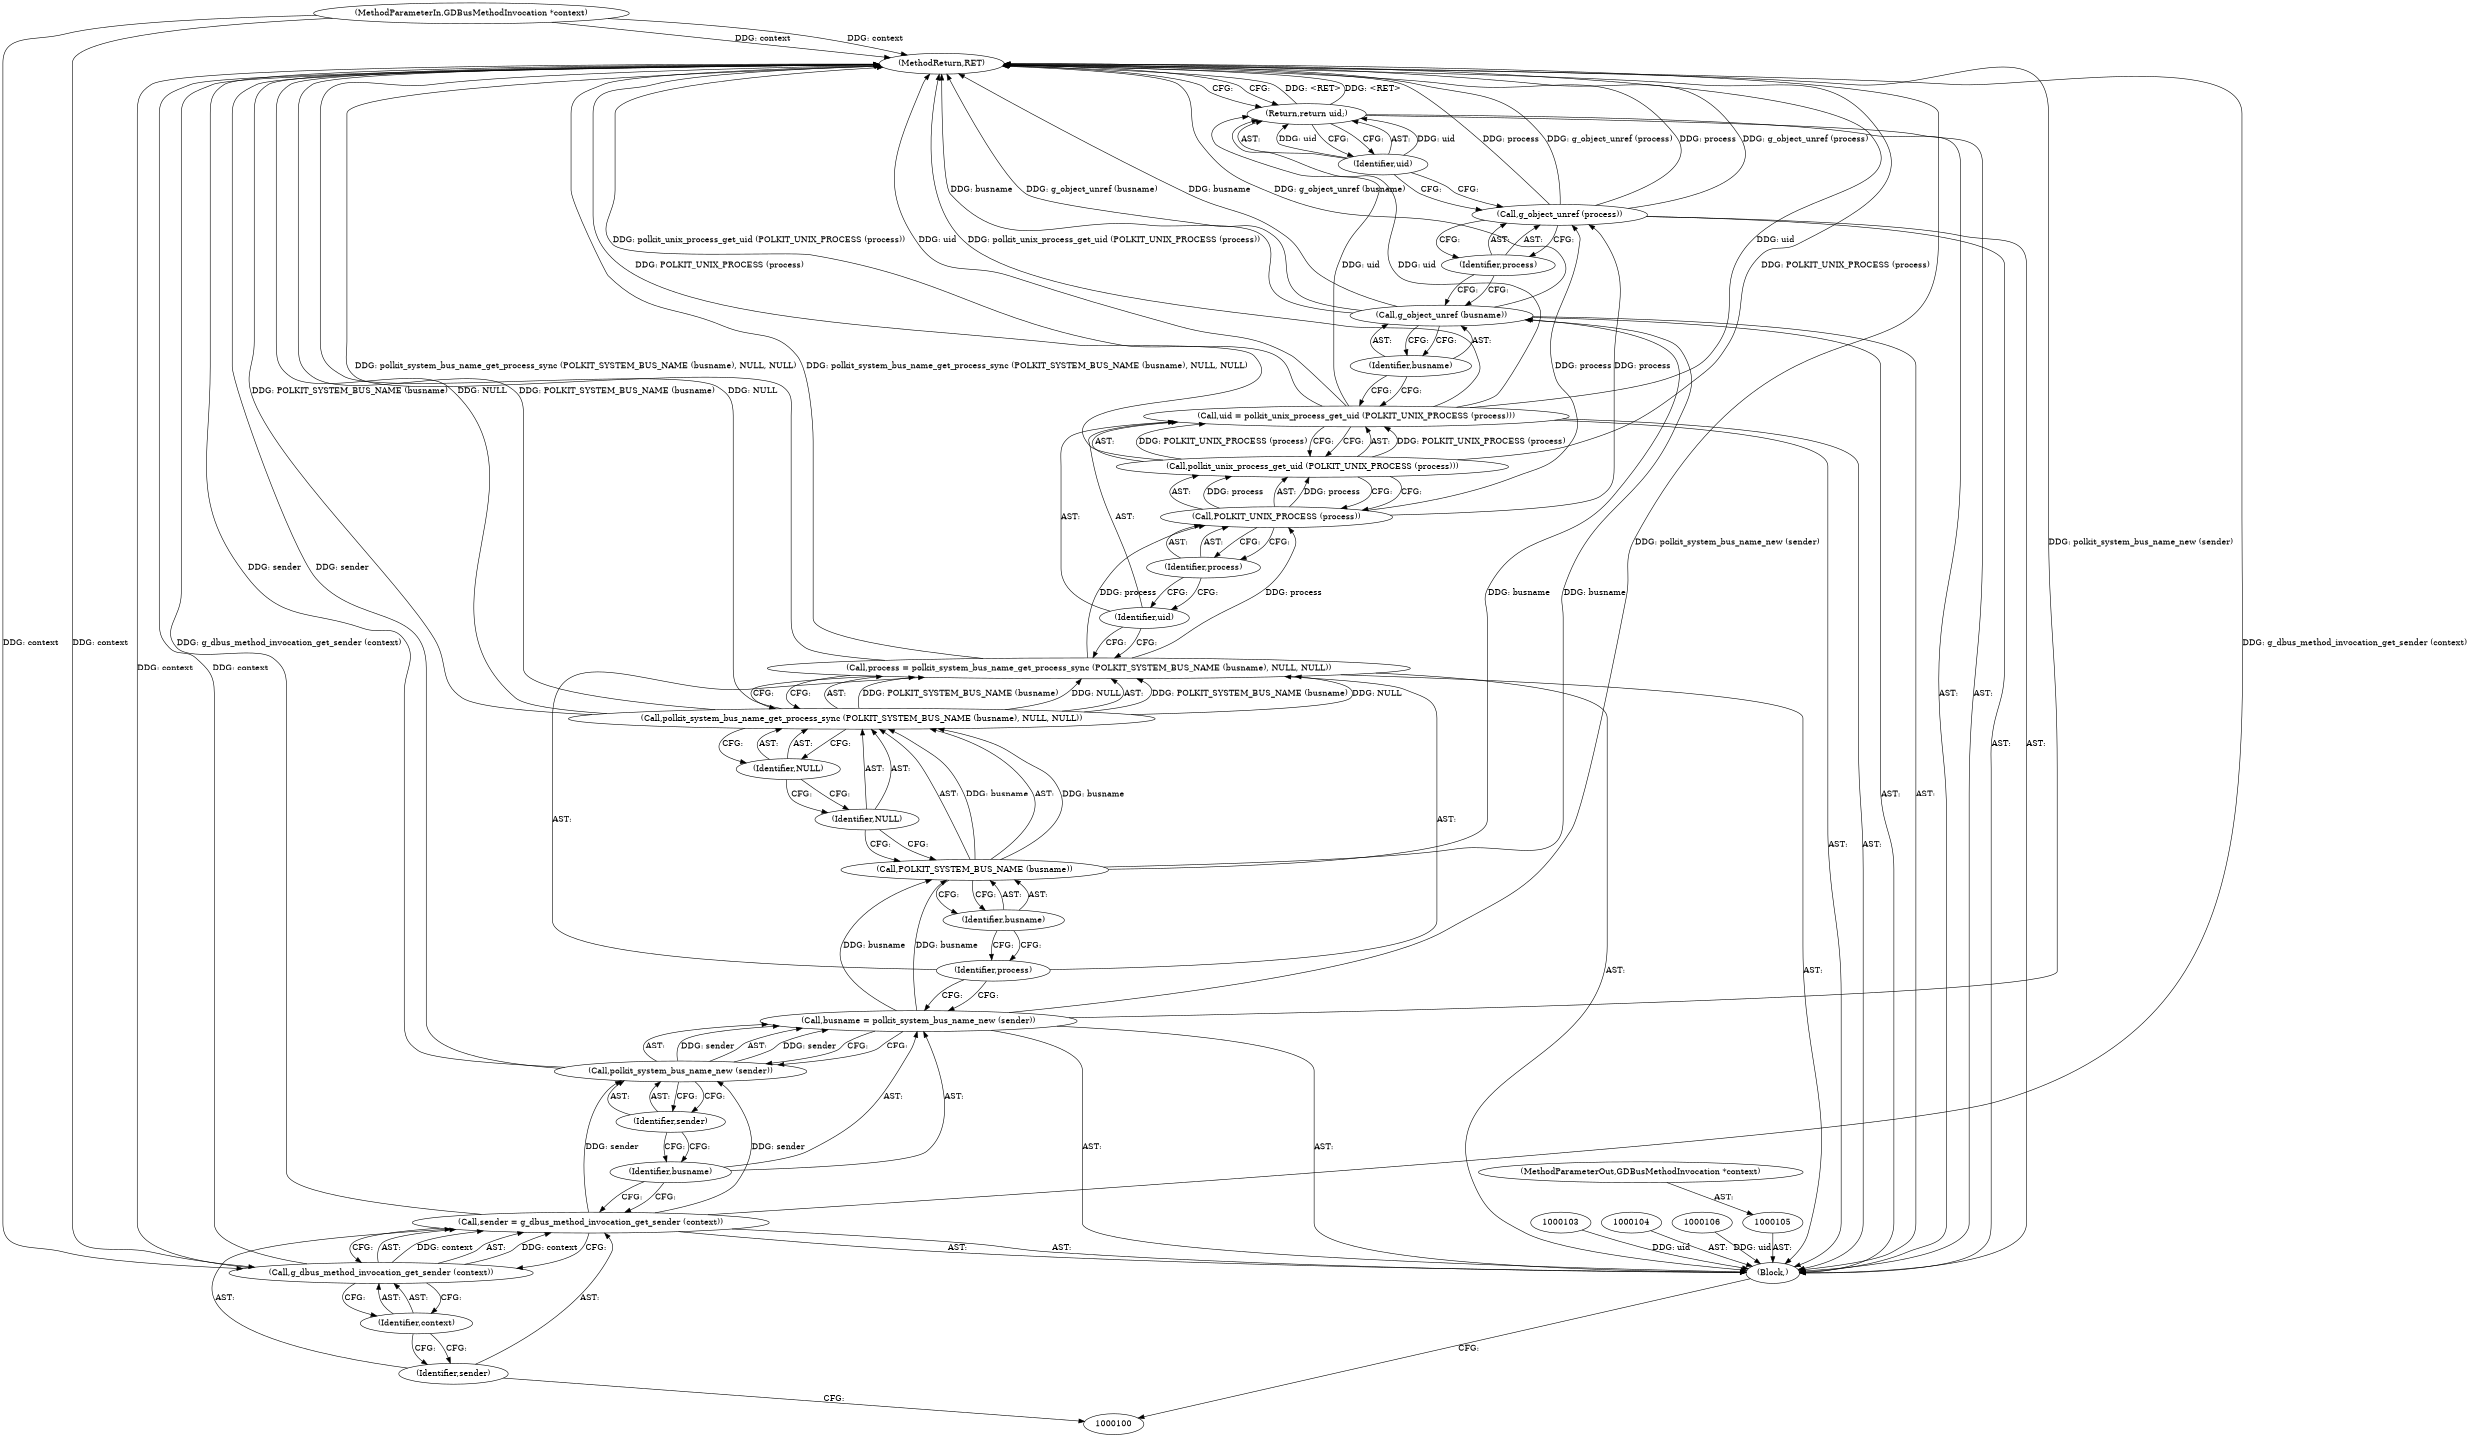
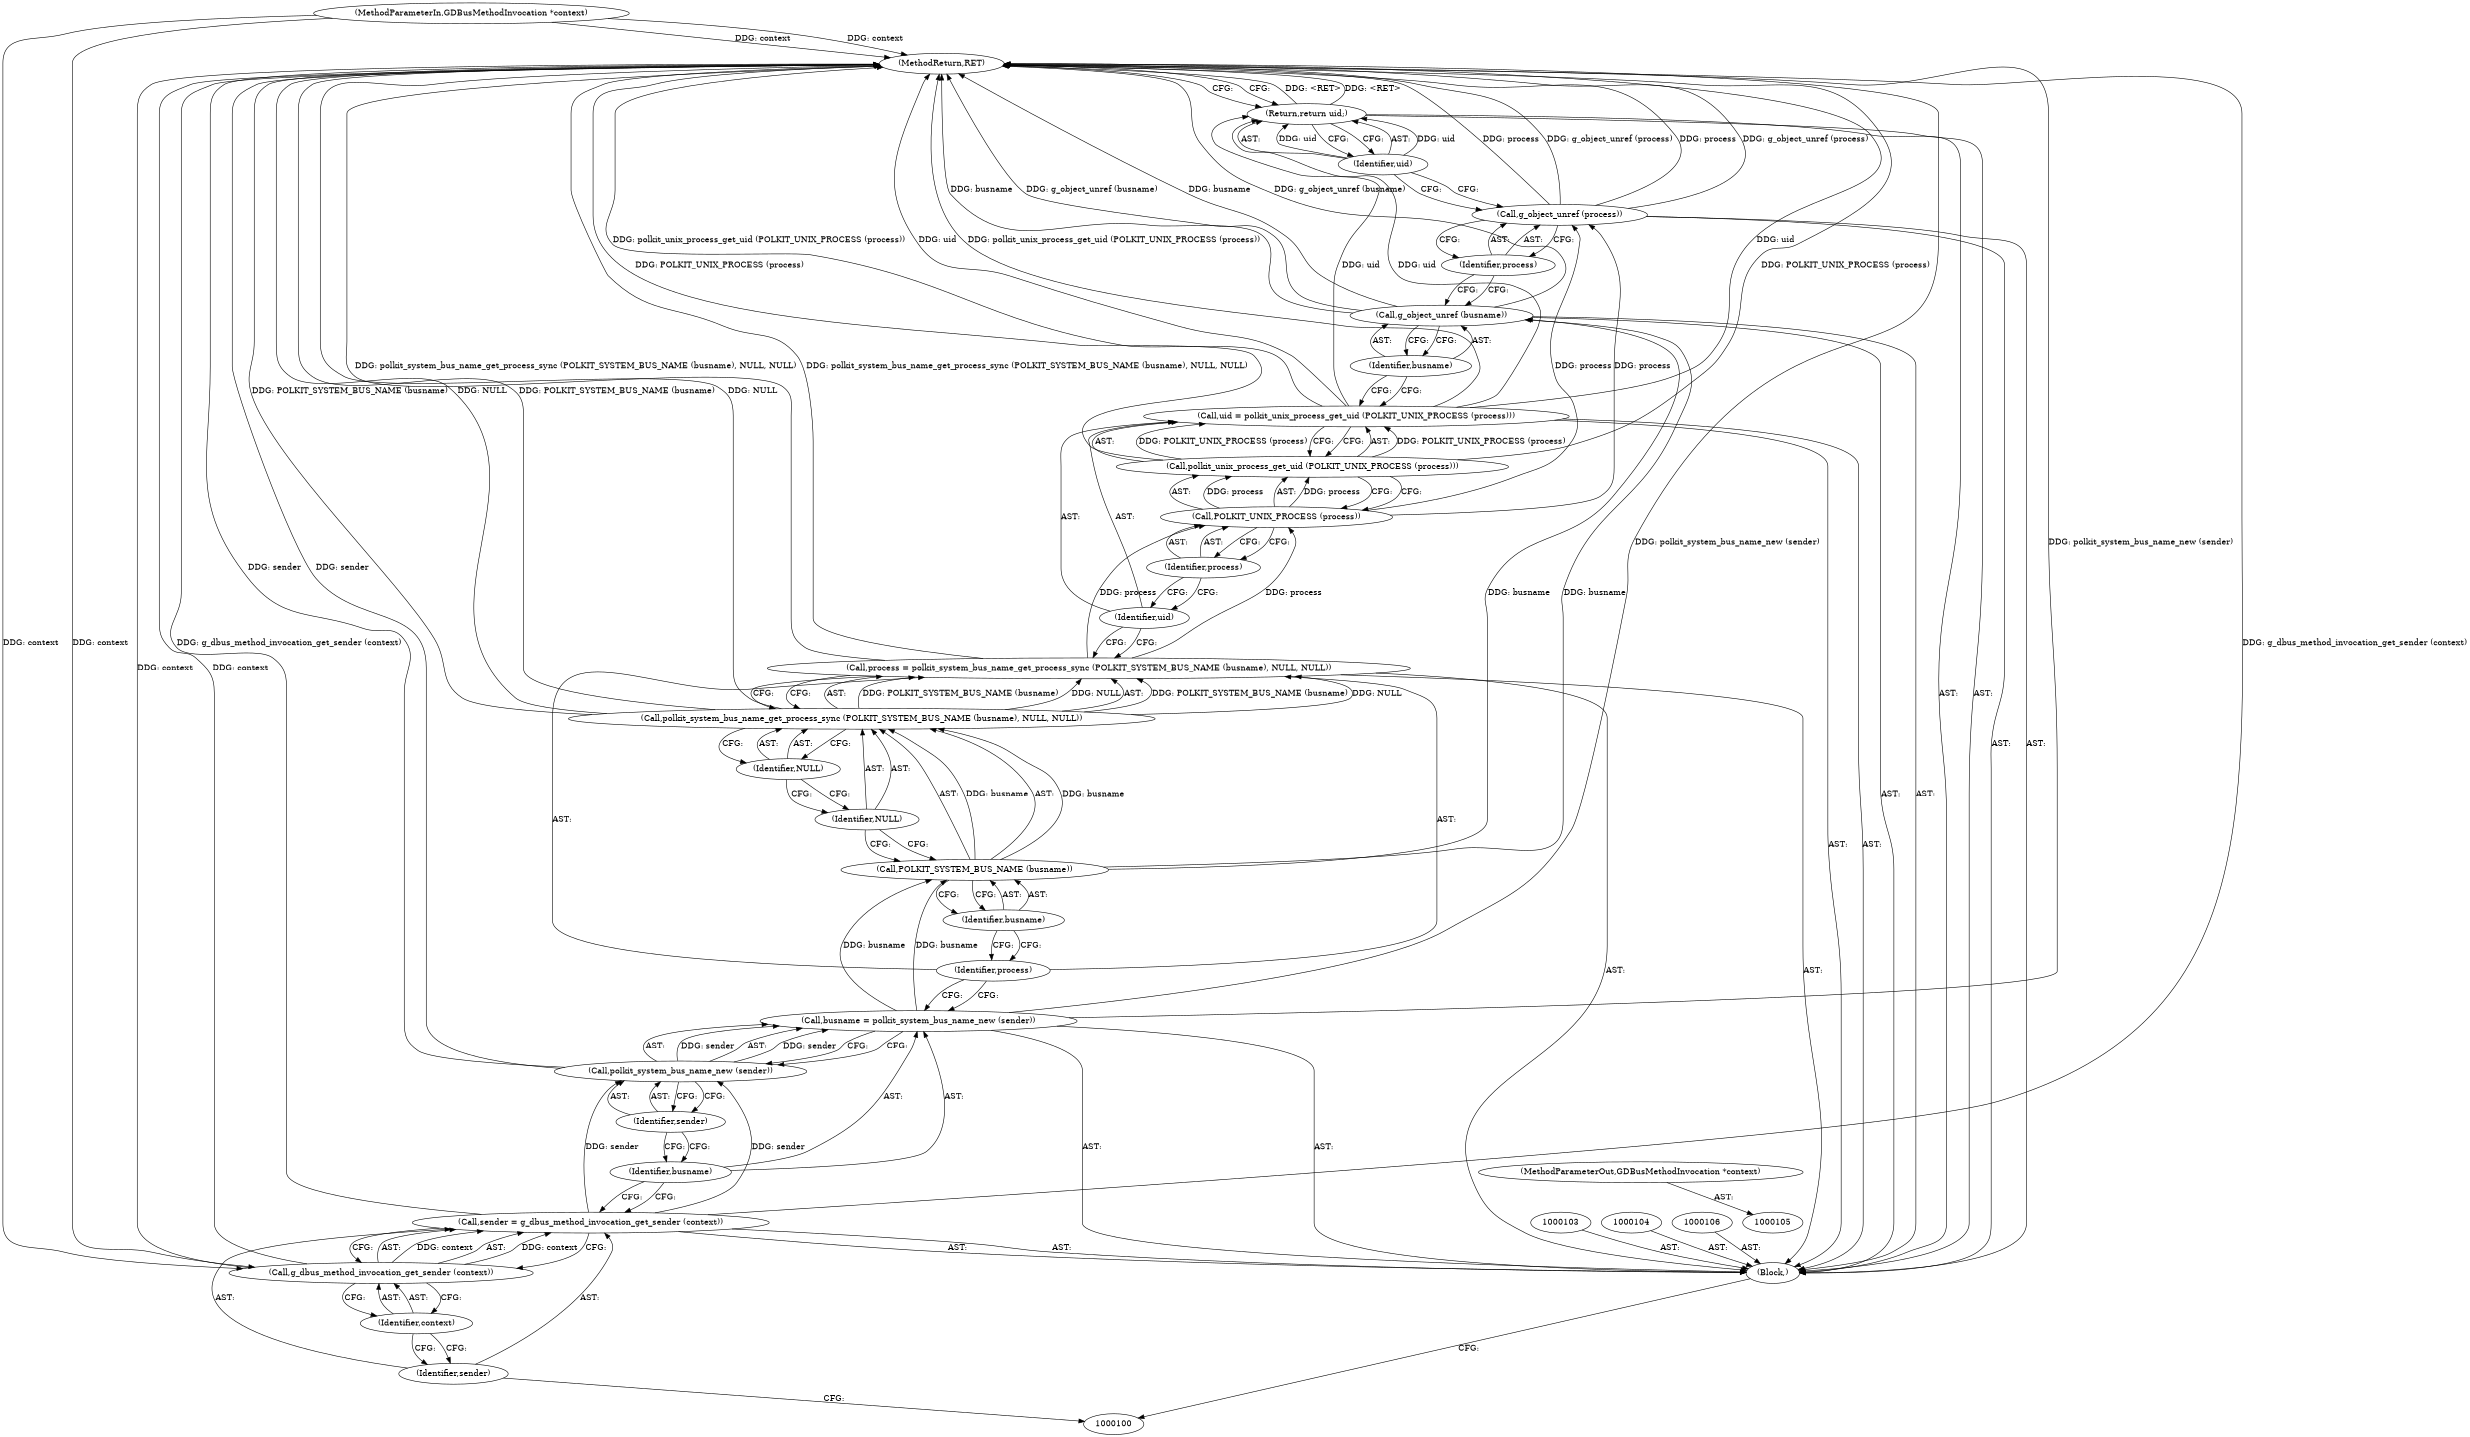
edge "1000105" -> "(Block,)": removed, label "AST:"
edge "1000103" -> "(Block,)": label "DDG: uid" -> "AST: "
edge "1000106" -> "(Block,)": label "DDG: uid" -> "AST: "
